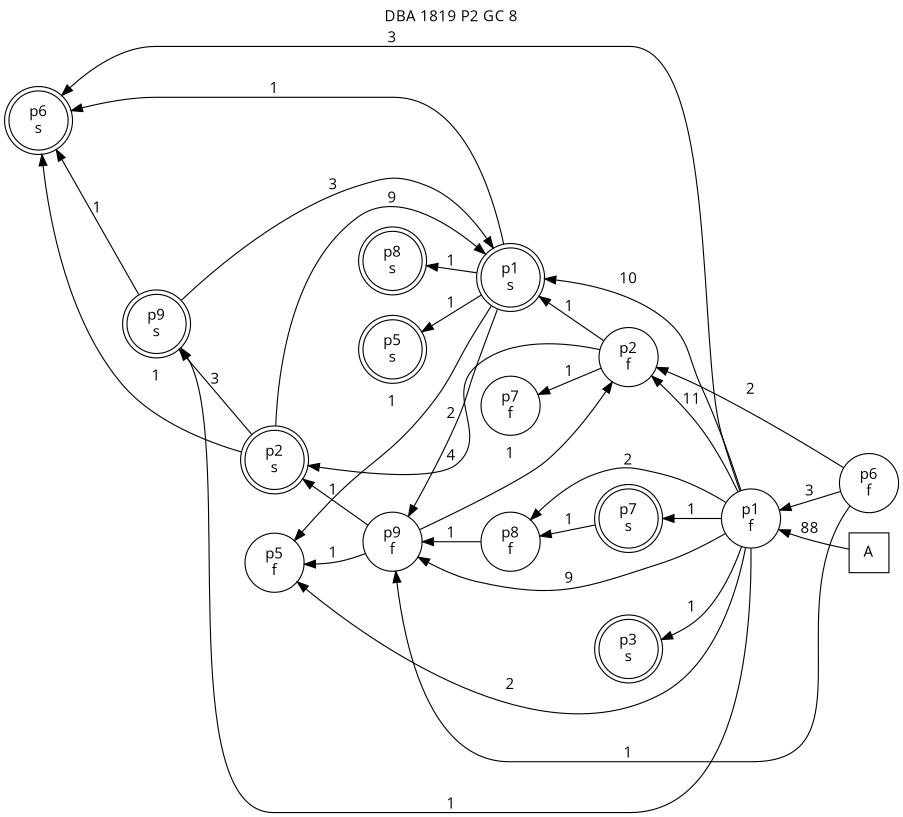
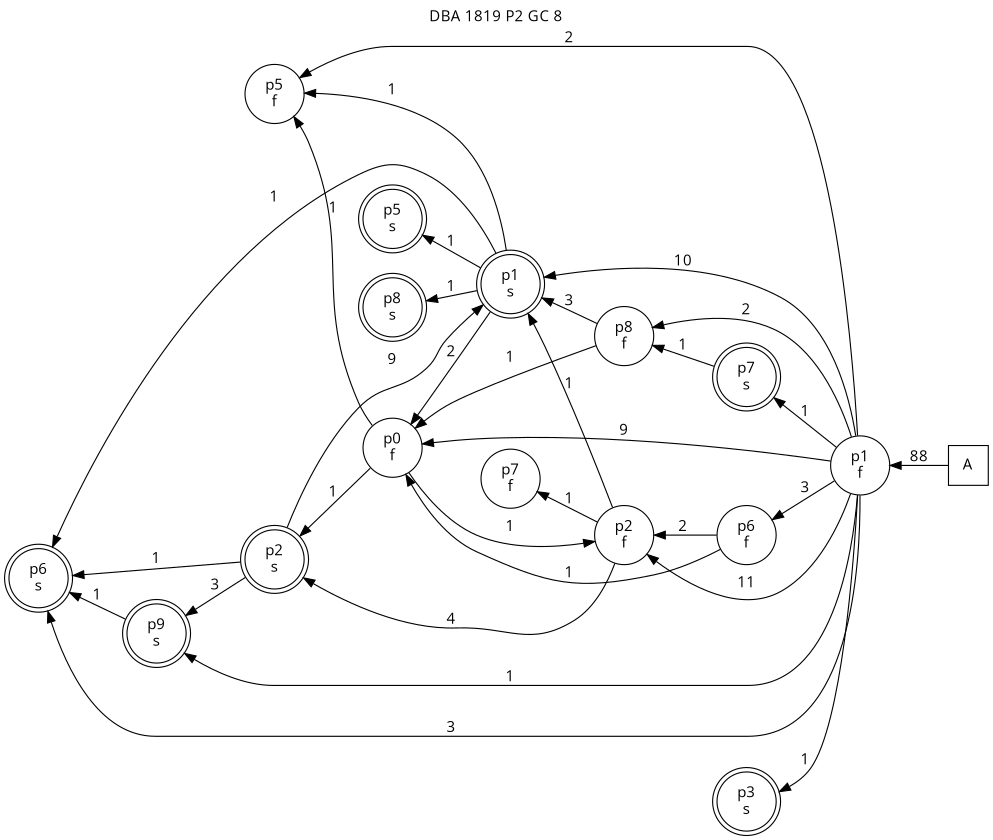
edge "p9 s" -> "p1 s": now "p8 f" -> "p1 s"
edge "p6 f" -> "p1 f": reversed
node "p9 f": label "p9 f" -> "p0 f"
